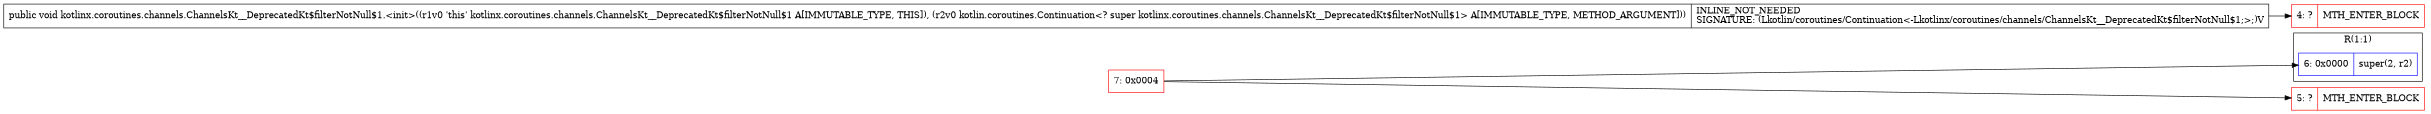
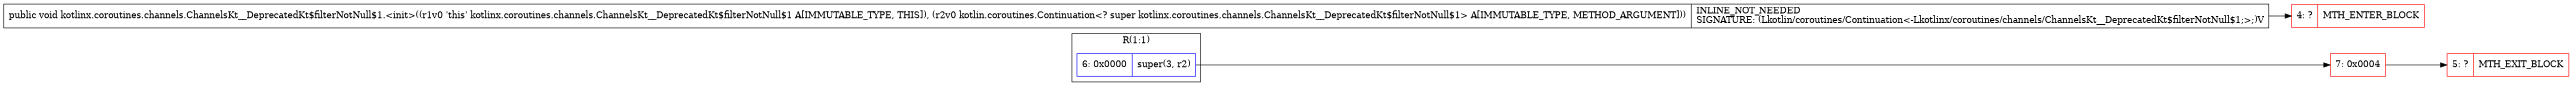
node "6: 0x0000": text "super(2, r2)" -> "super(3, r2)"
edge "7: 0x0004" -> "6: 0x0000": reversed
node "5: ?": text "MTH_ENTER_BLOCK" -> "MTH_EXIT_BLOCK"
